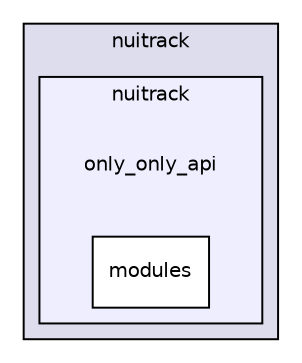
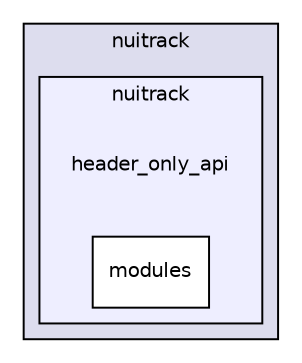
node "only_only_api": label "only_only_api" -> "header_only_api"
